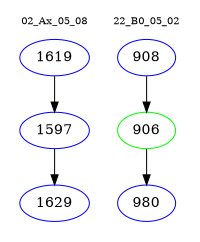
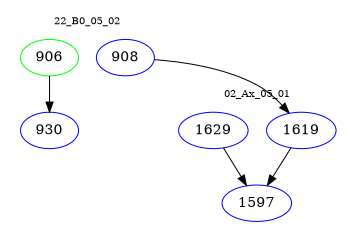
cluster "02_Ax_05_08": label "02_Ax_05_08" -> "02_Ax_05_01"
edge "908" -> "906": now "908" -> "1619"
edge "1597" -> "1629": reversed
node "980": label "980" -> "930"
